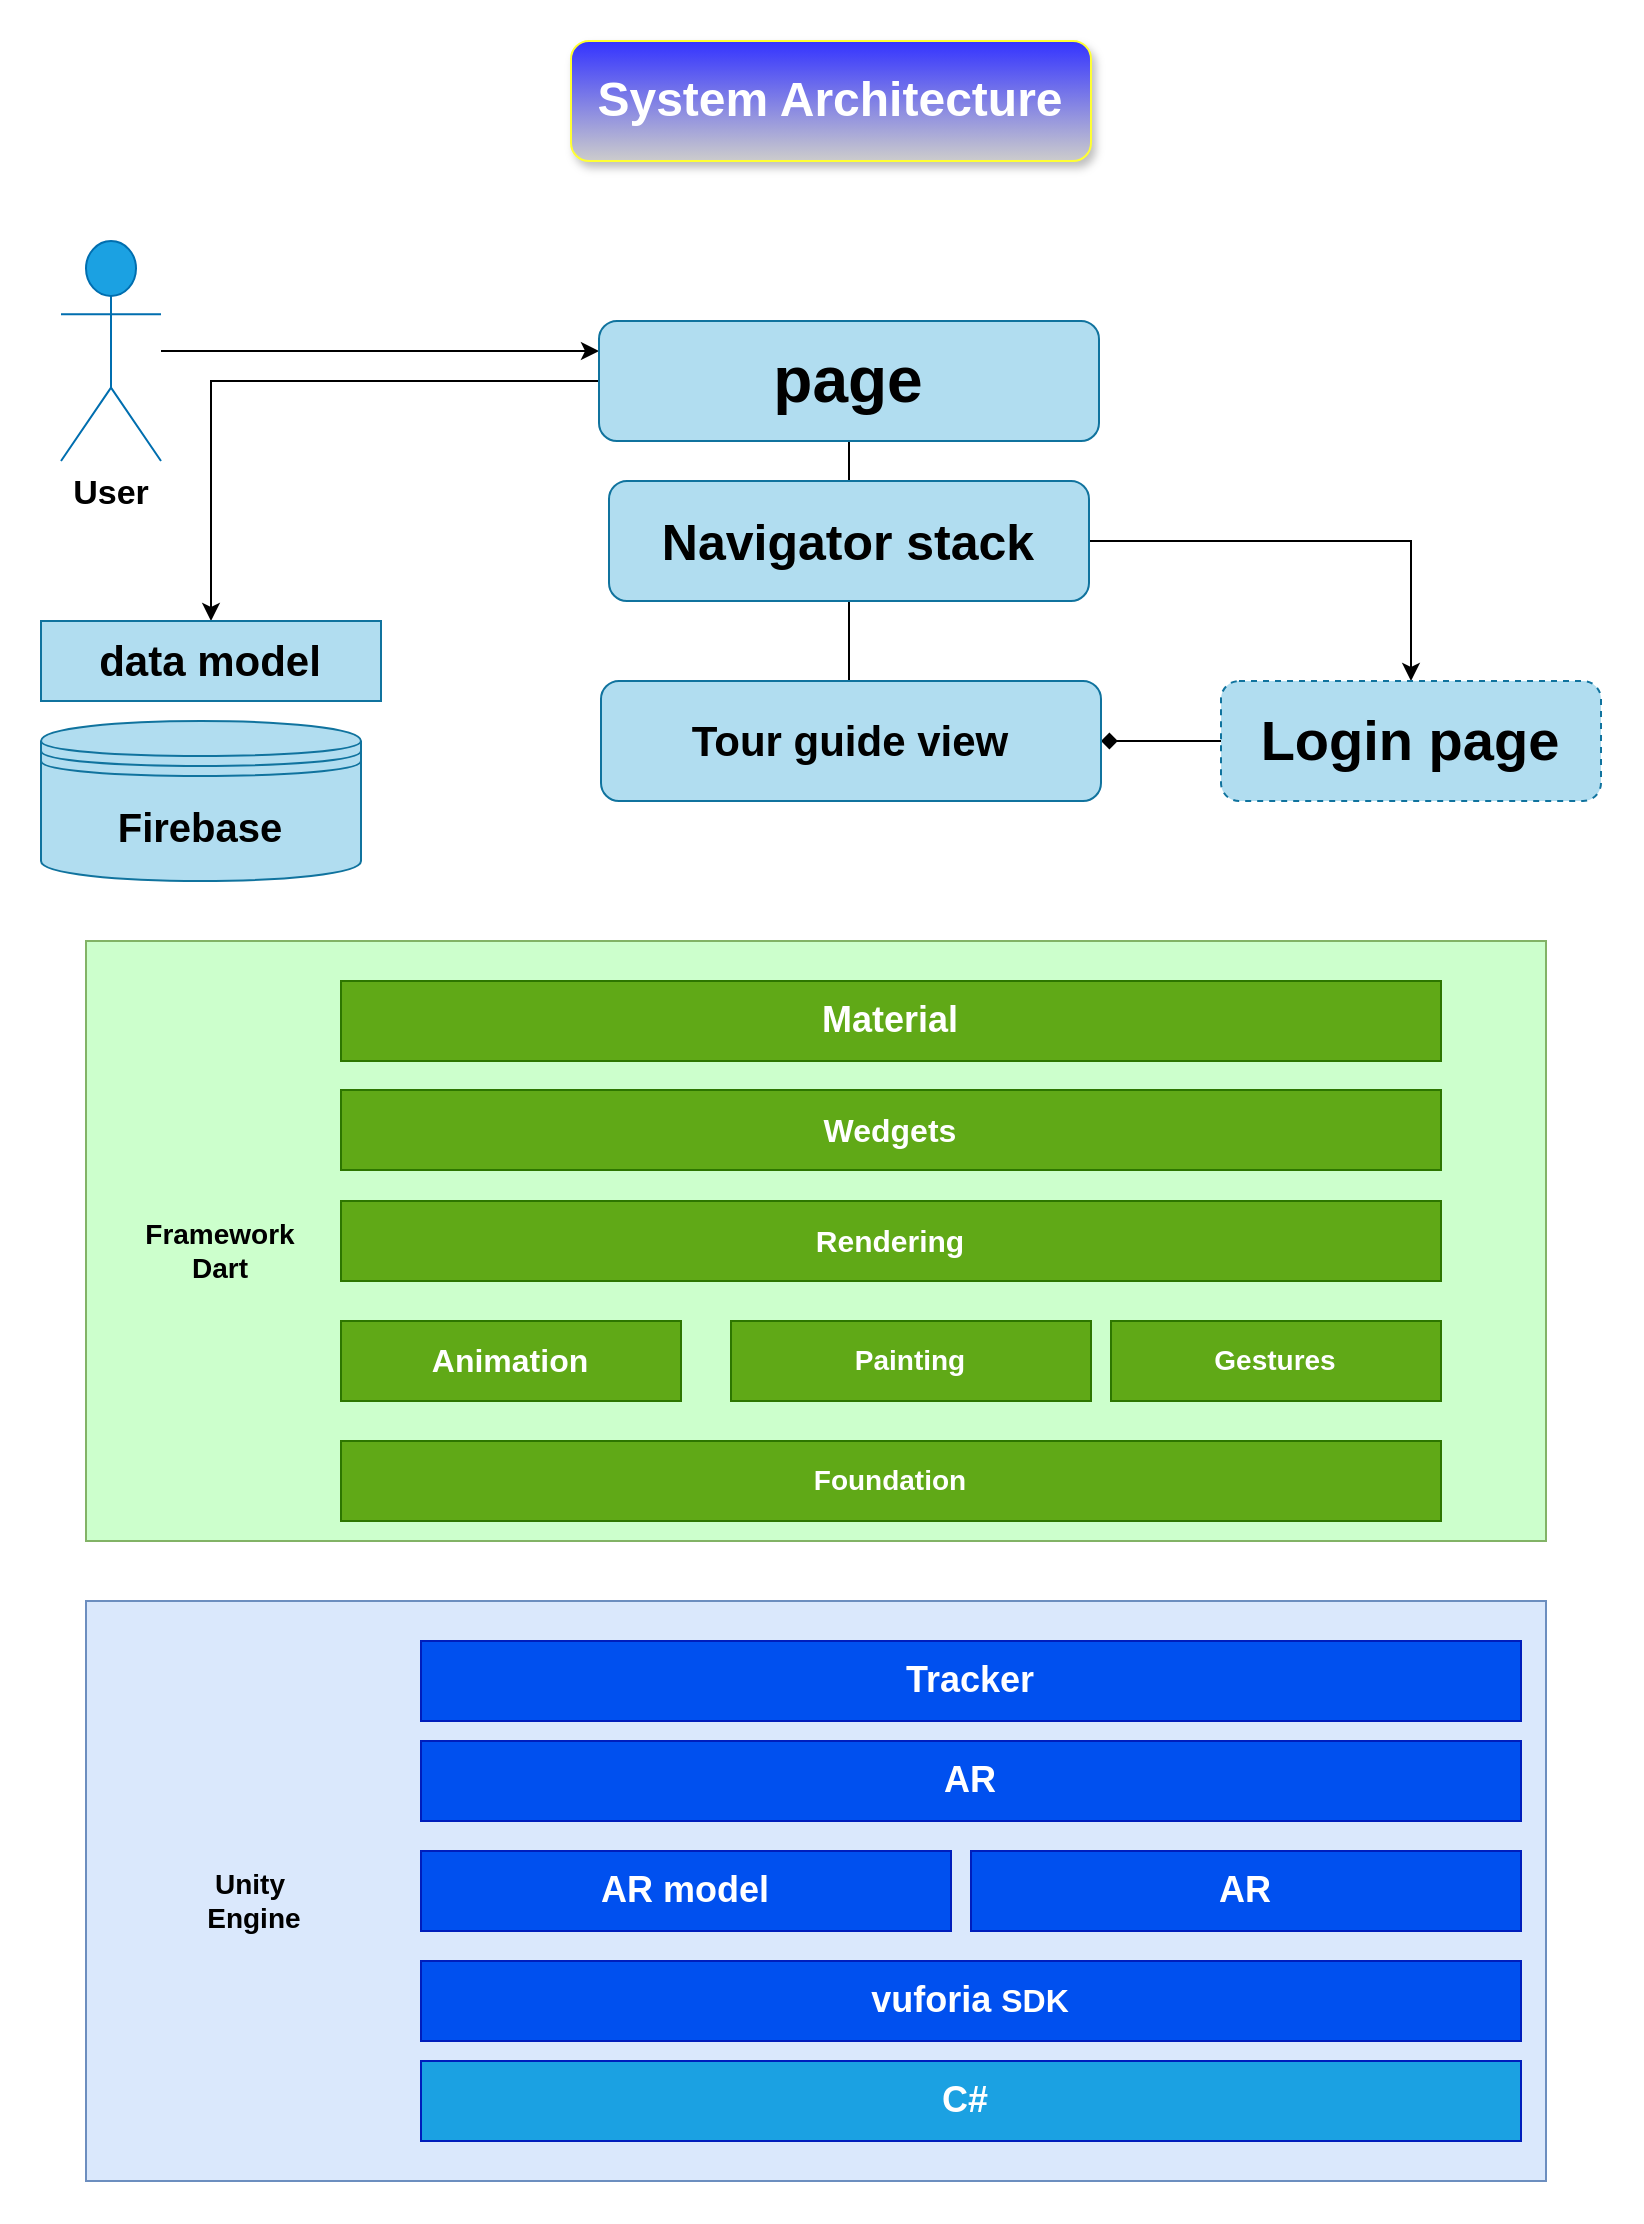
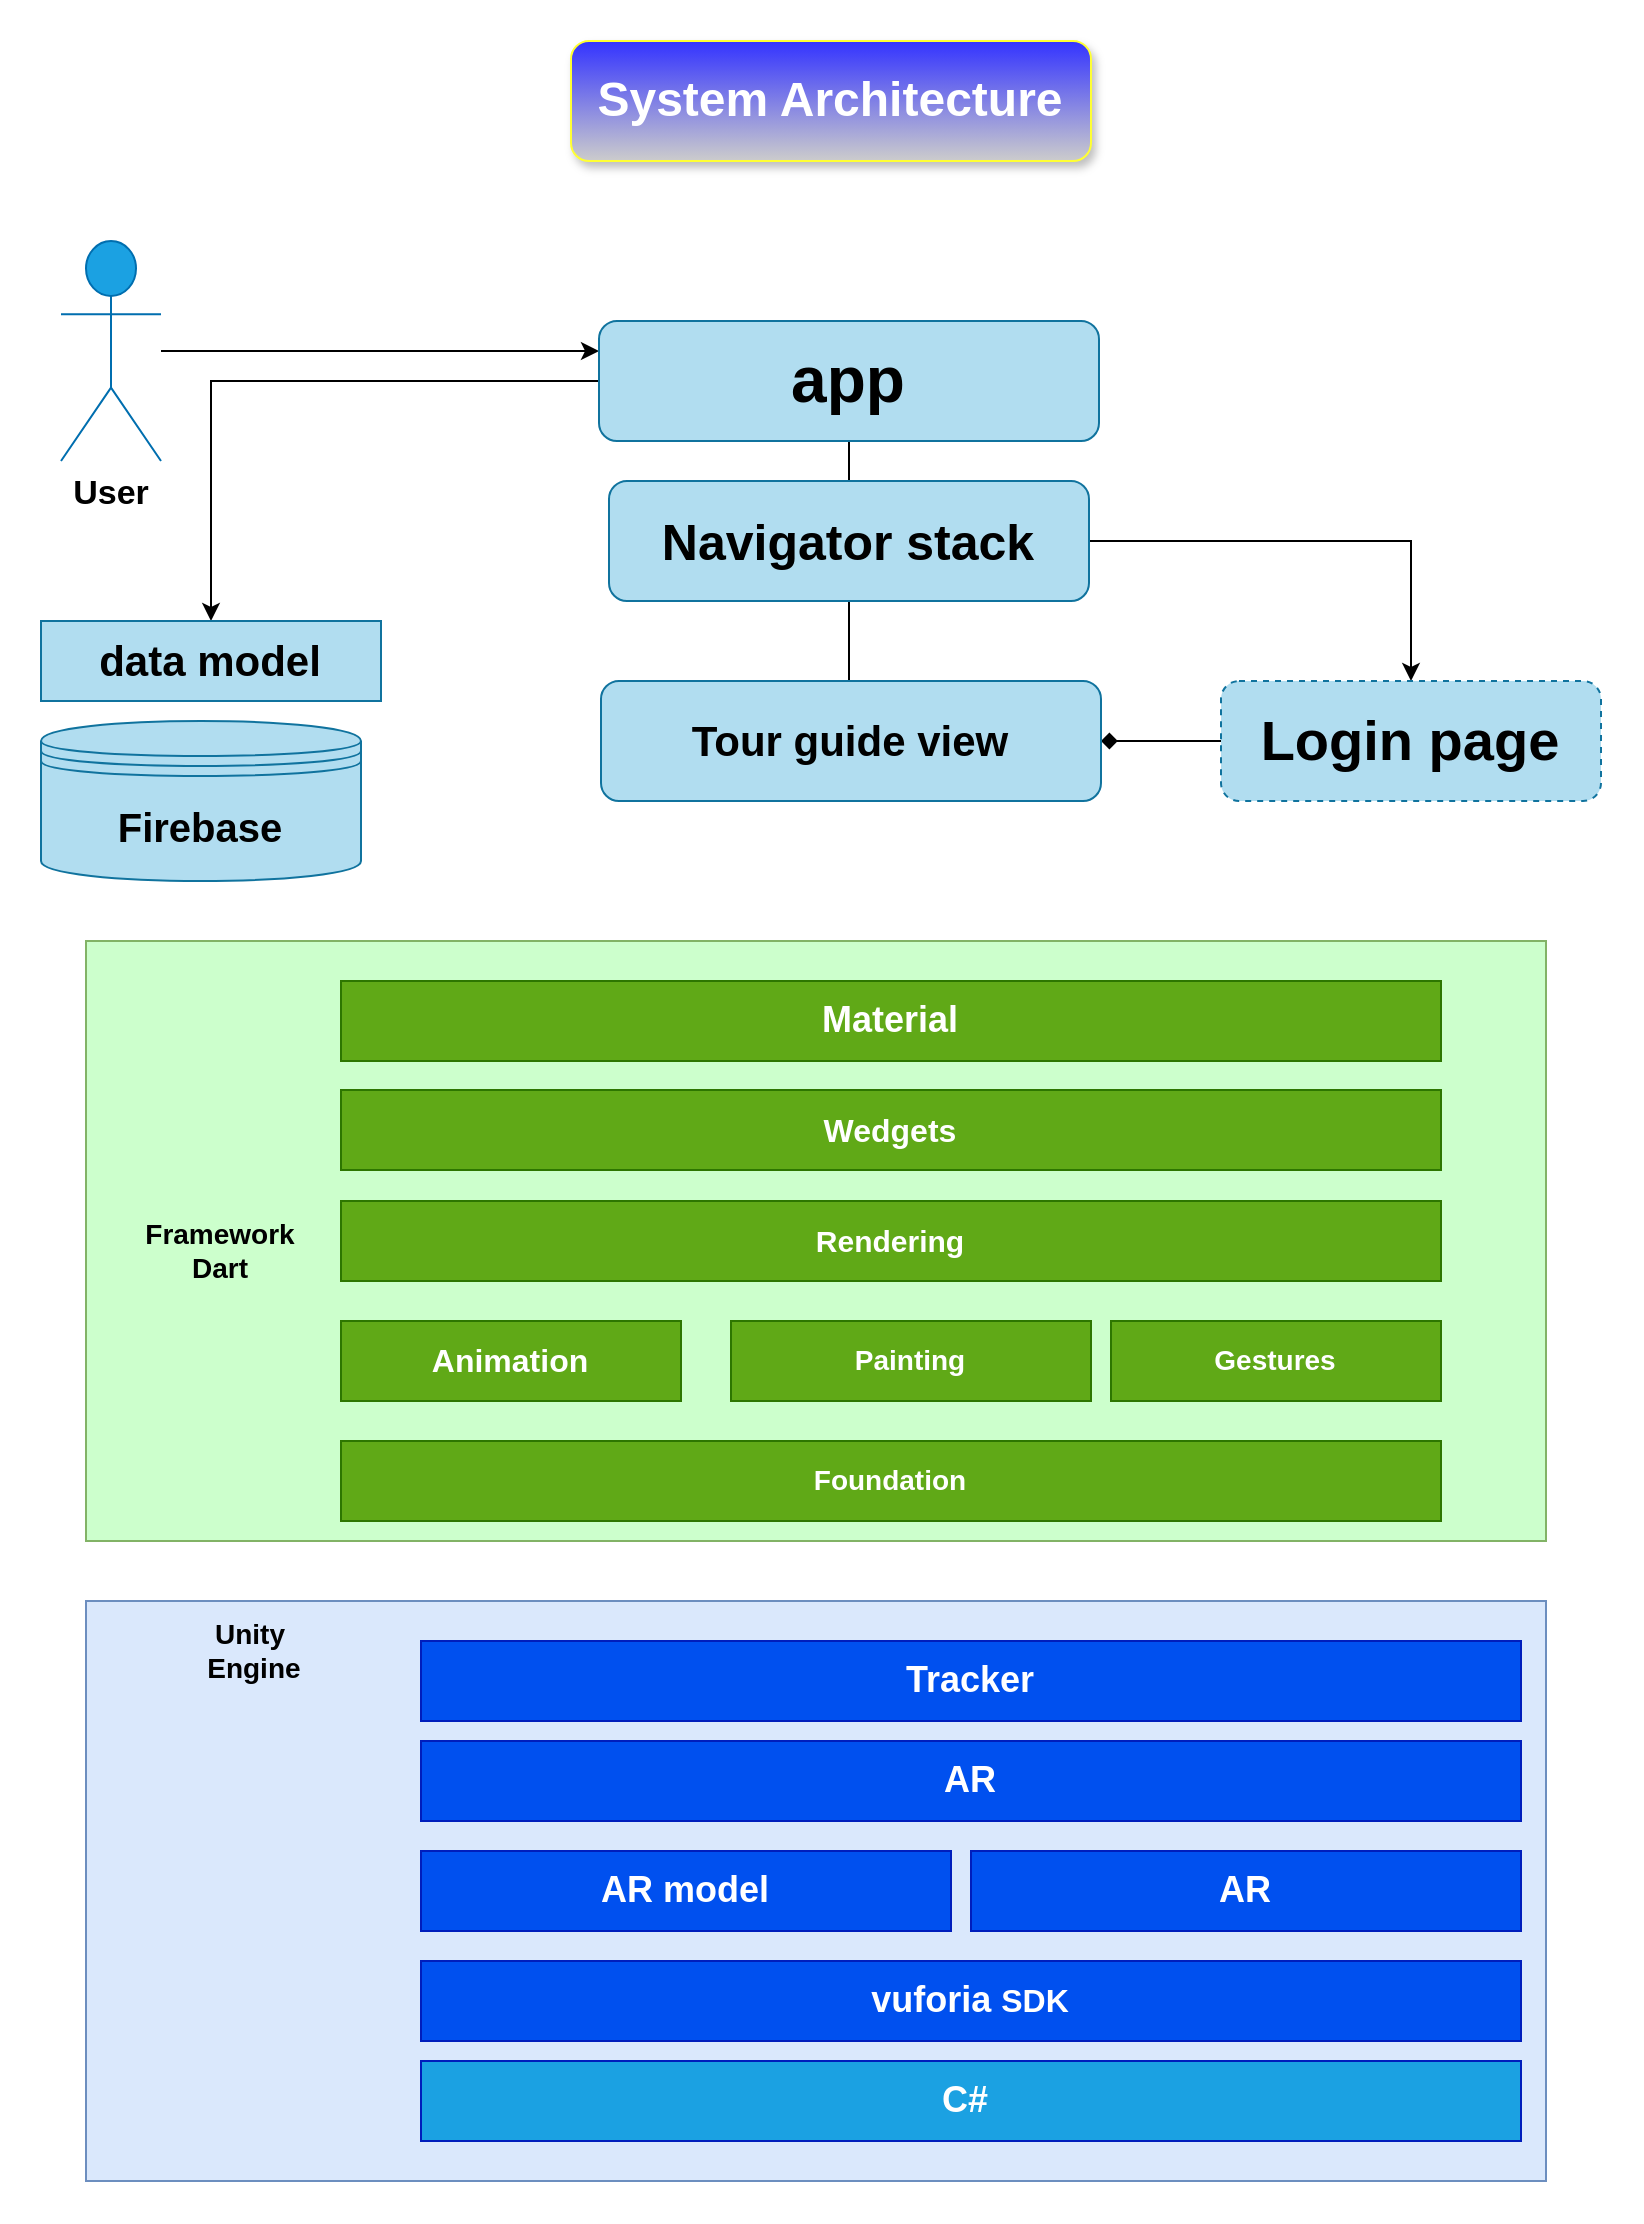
node "page": label "page" -> "app"
node "Unity Engine": moved (251, 1901) -> (251, 1651)
